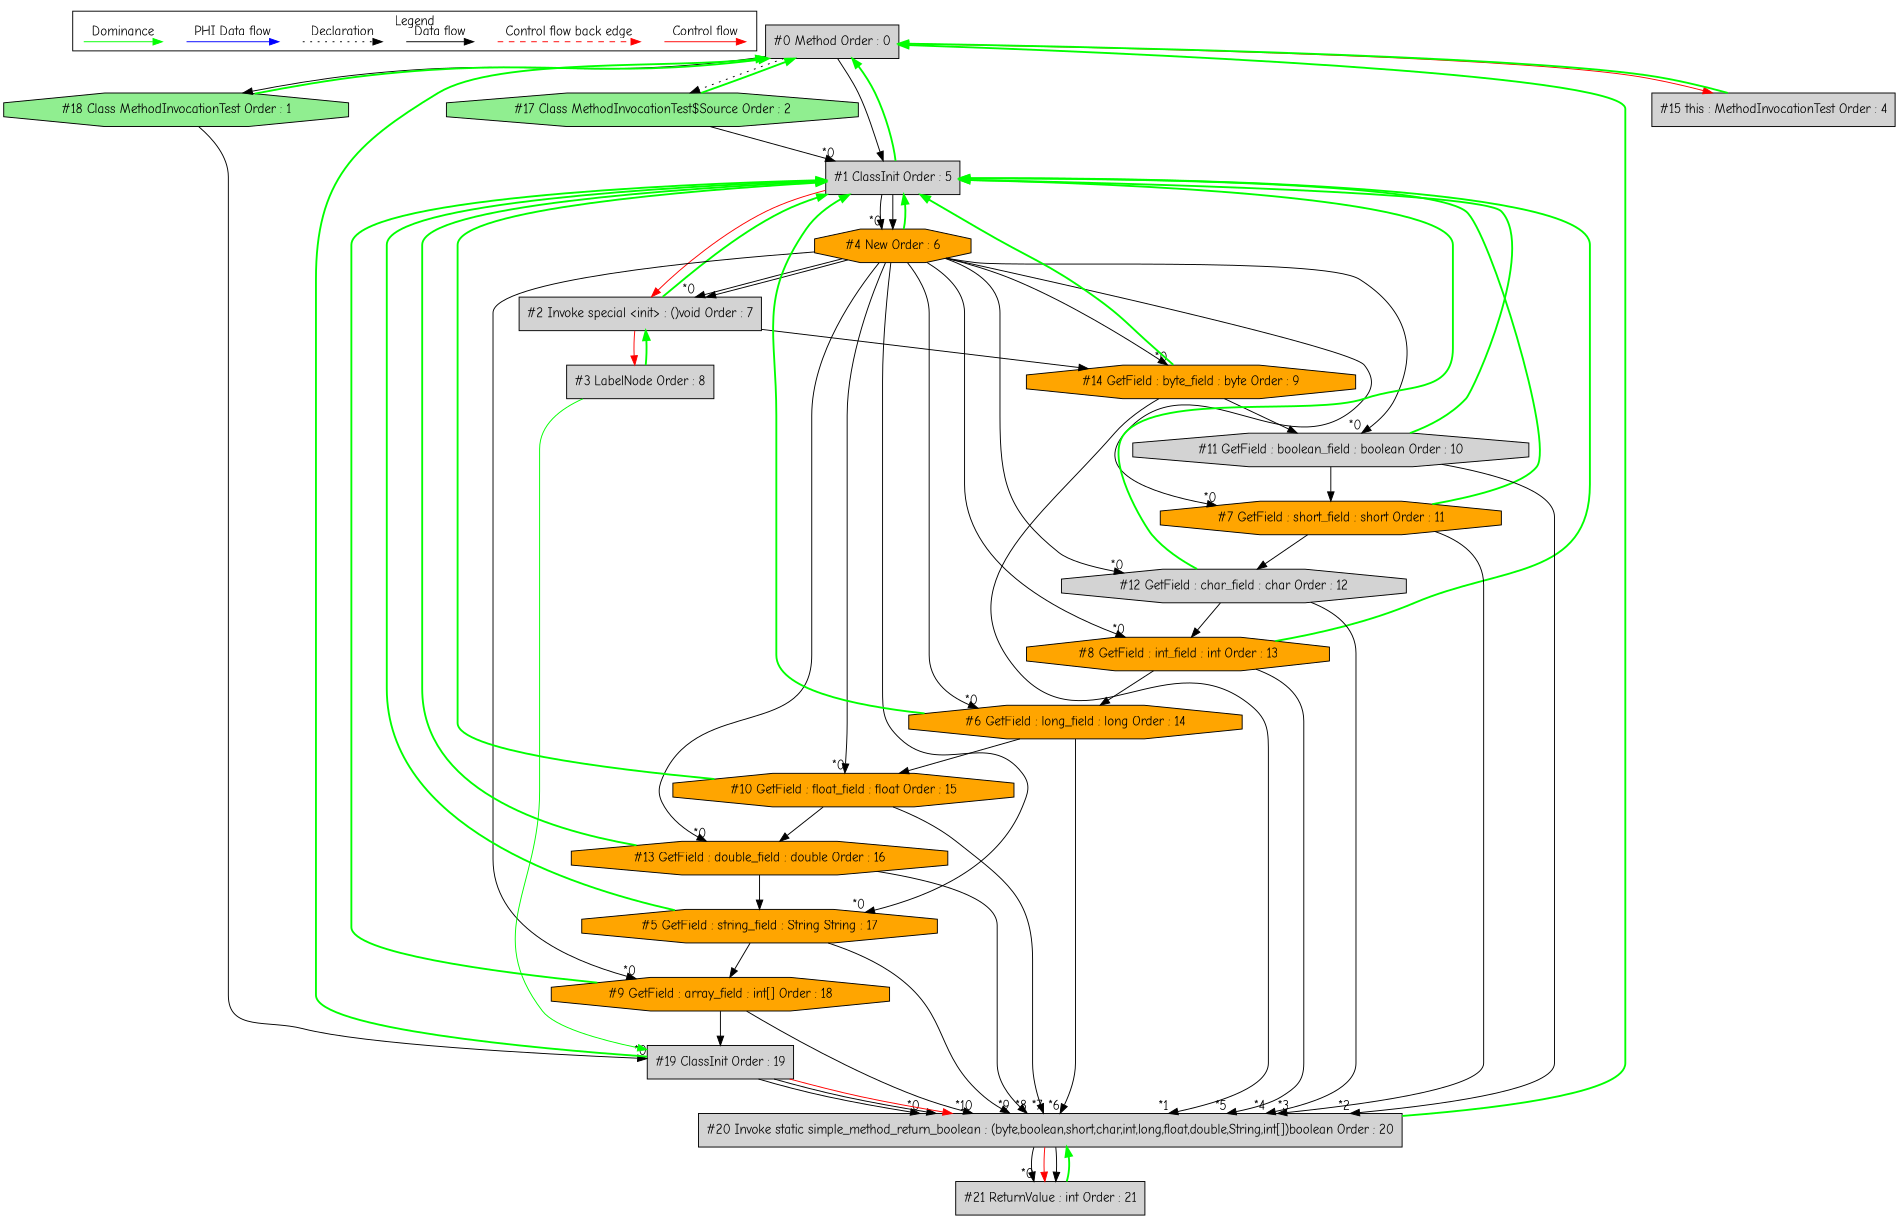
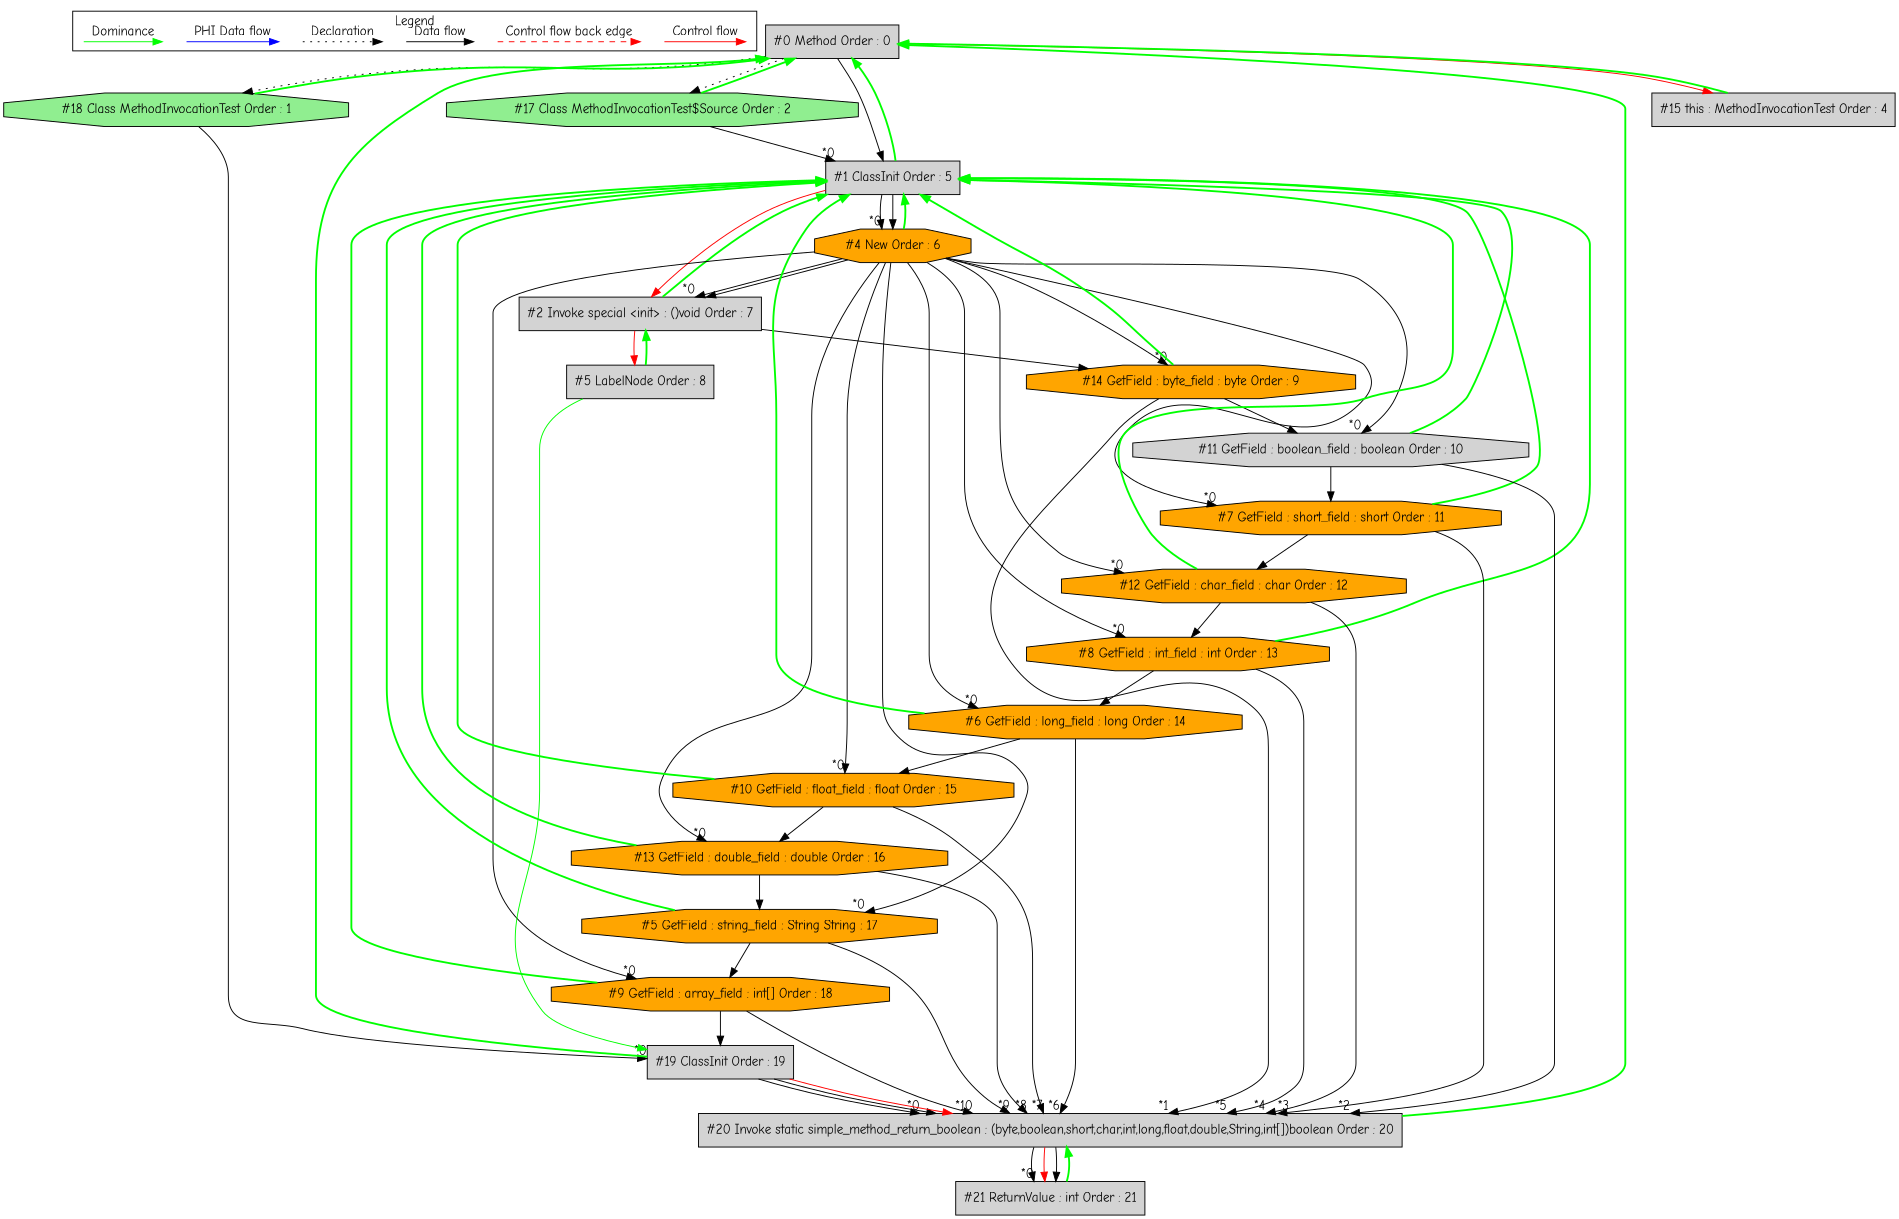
edge "#0 Method Order : 0" -> "#18 Class MethodInvocationTest Order : 1": style solid -> dotted
node "#3 LabelNode Order : 8": label "#3 LabelNode Order : 8" -> "#5 LabelNode Order : 8"
node "#12 GetField : char_field : char Order : 12": fillcolor lightgrey -> orange
